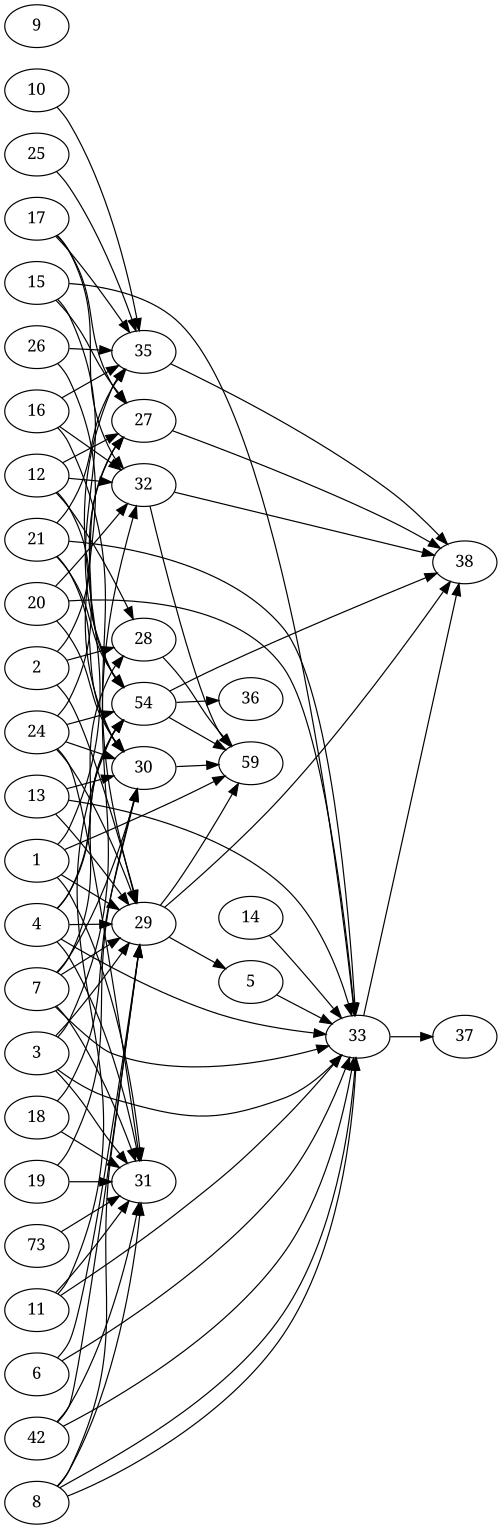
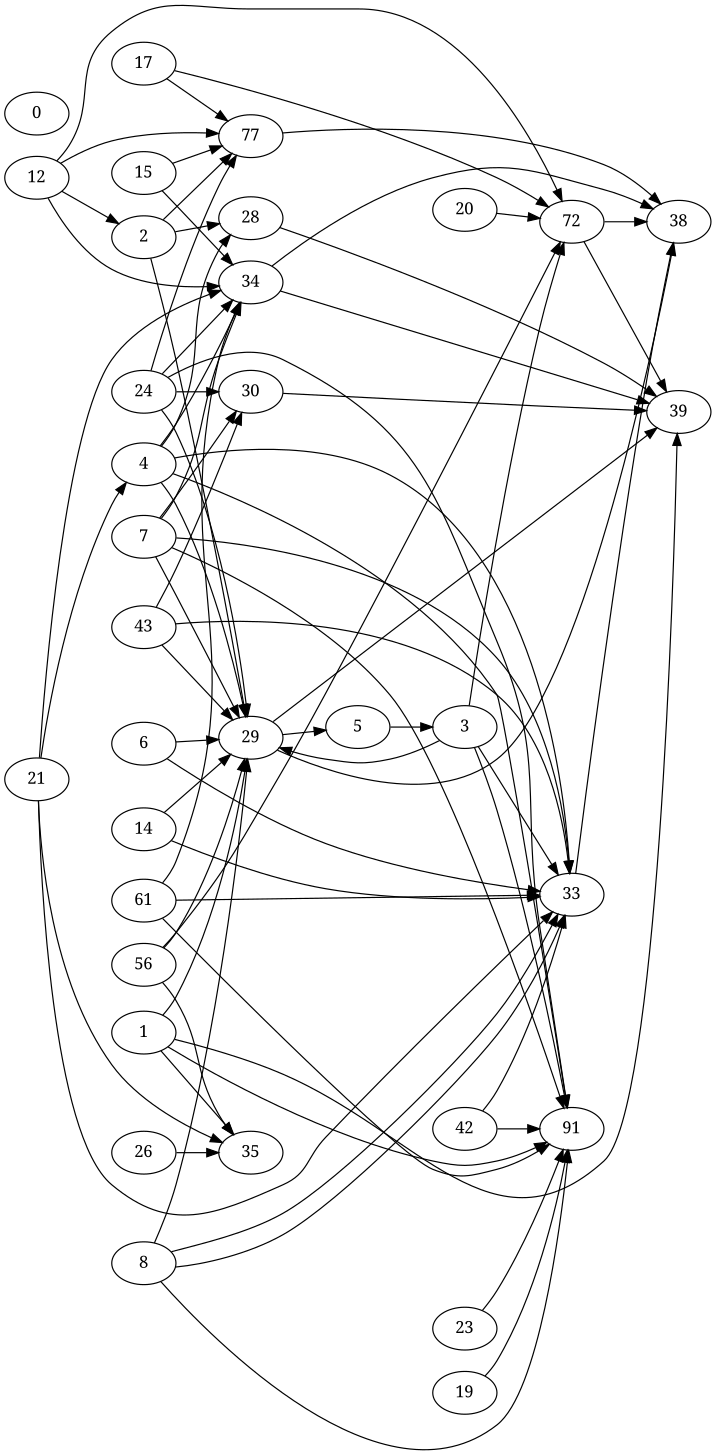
node "9": label "9" -> "0"
node "10": removed
node "25": removed
edge "17" -> "35": removed
node "16": label "16" -> "56"
node "27": label "27" -> "77"
edge "35" -> "38": removed
node "32": label "32" -> "72"
edge "12" -> "28": now "12" -> "2"
edge "26" -> "30": removed
edge "15" -> "33": removed
edge "21" -> "30": now "21" -> "4"
edge "20" -> "30": removed
node "36": removed
node "54": label "54" -> "34"
edge "20" -> "33": removed
node "59": label "59" -> "39"
node "13": label "13" -> "43"
edge "19" -> "30": removed
edge "5" -> "33": now "5" -> "3"
node "37": removed
node "18": removed
node "31": label "31" -> "91"
node "73": label "73" -> "23"
edge "42" -> "29": now "14" -> "29"
node "11": label "11" -> "61"
